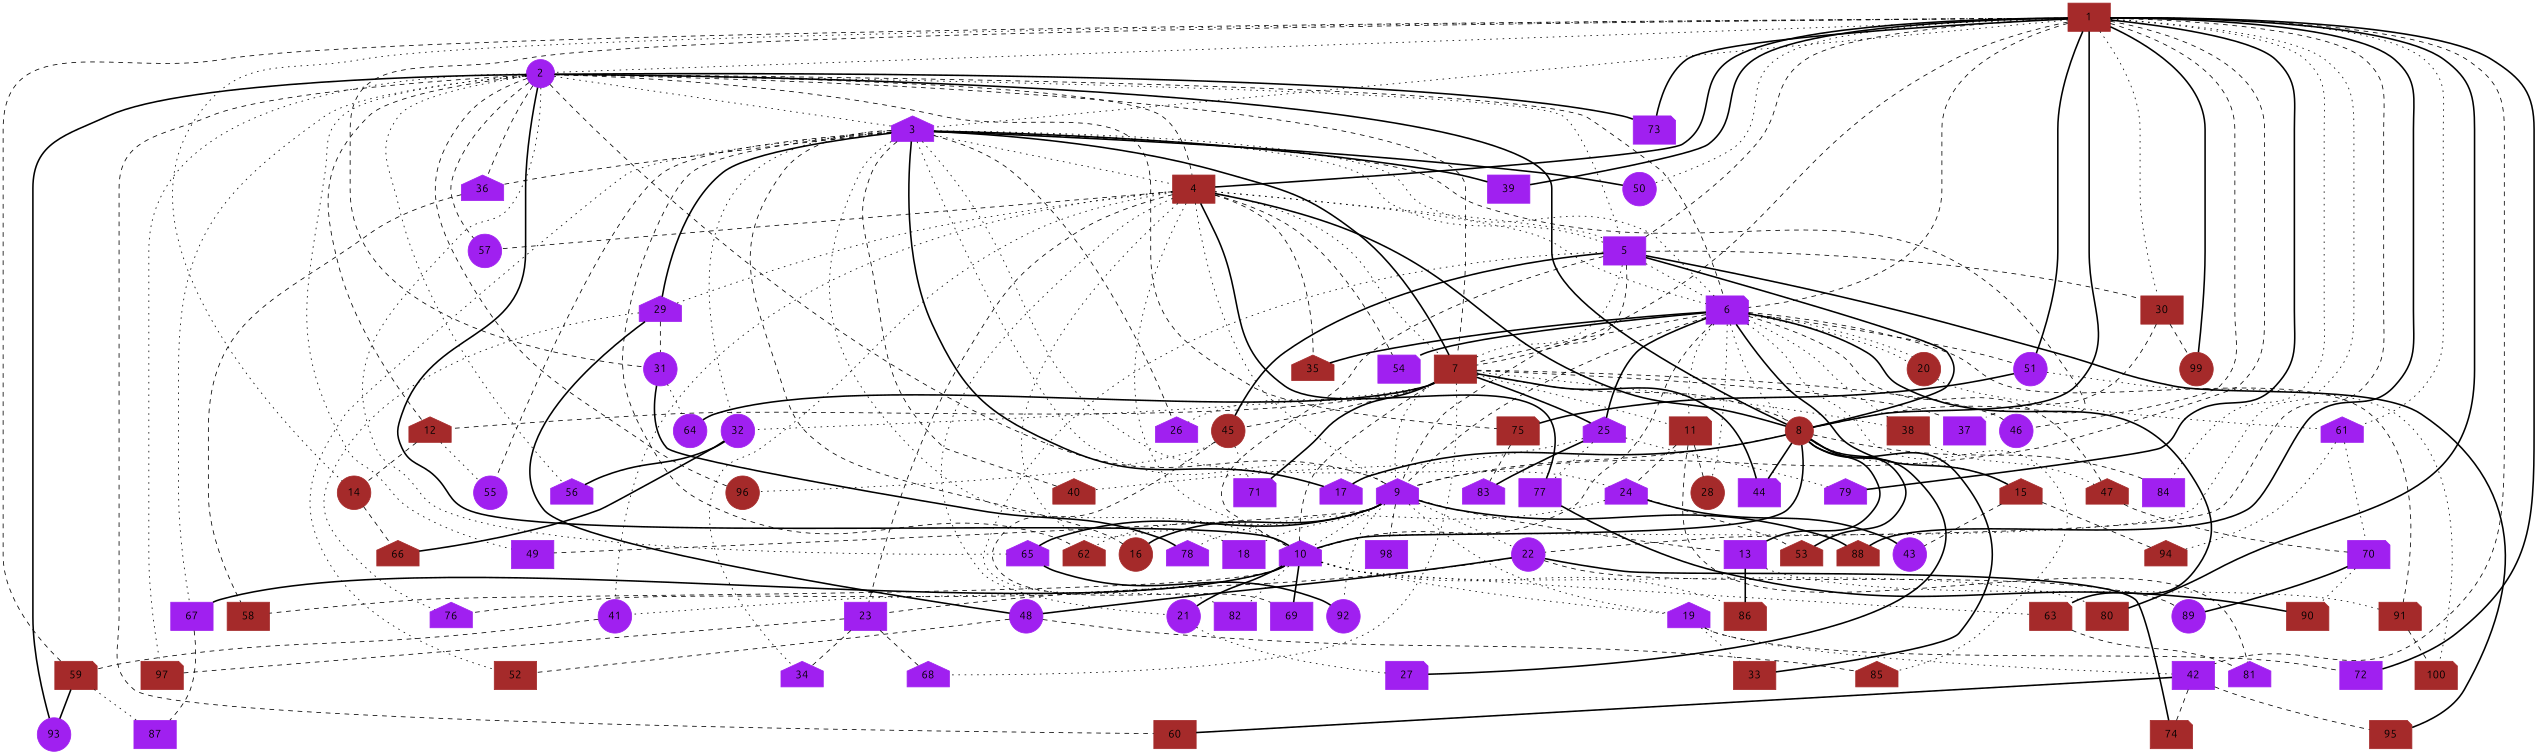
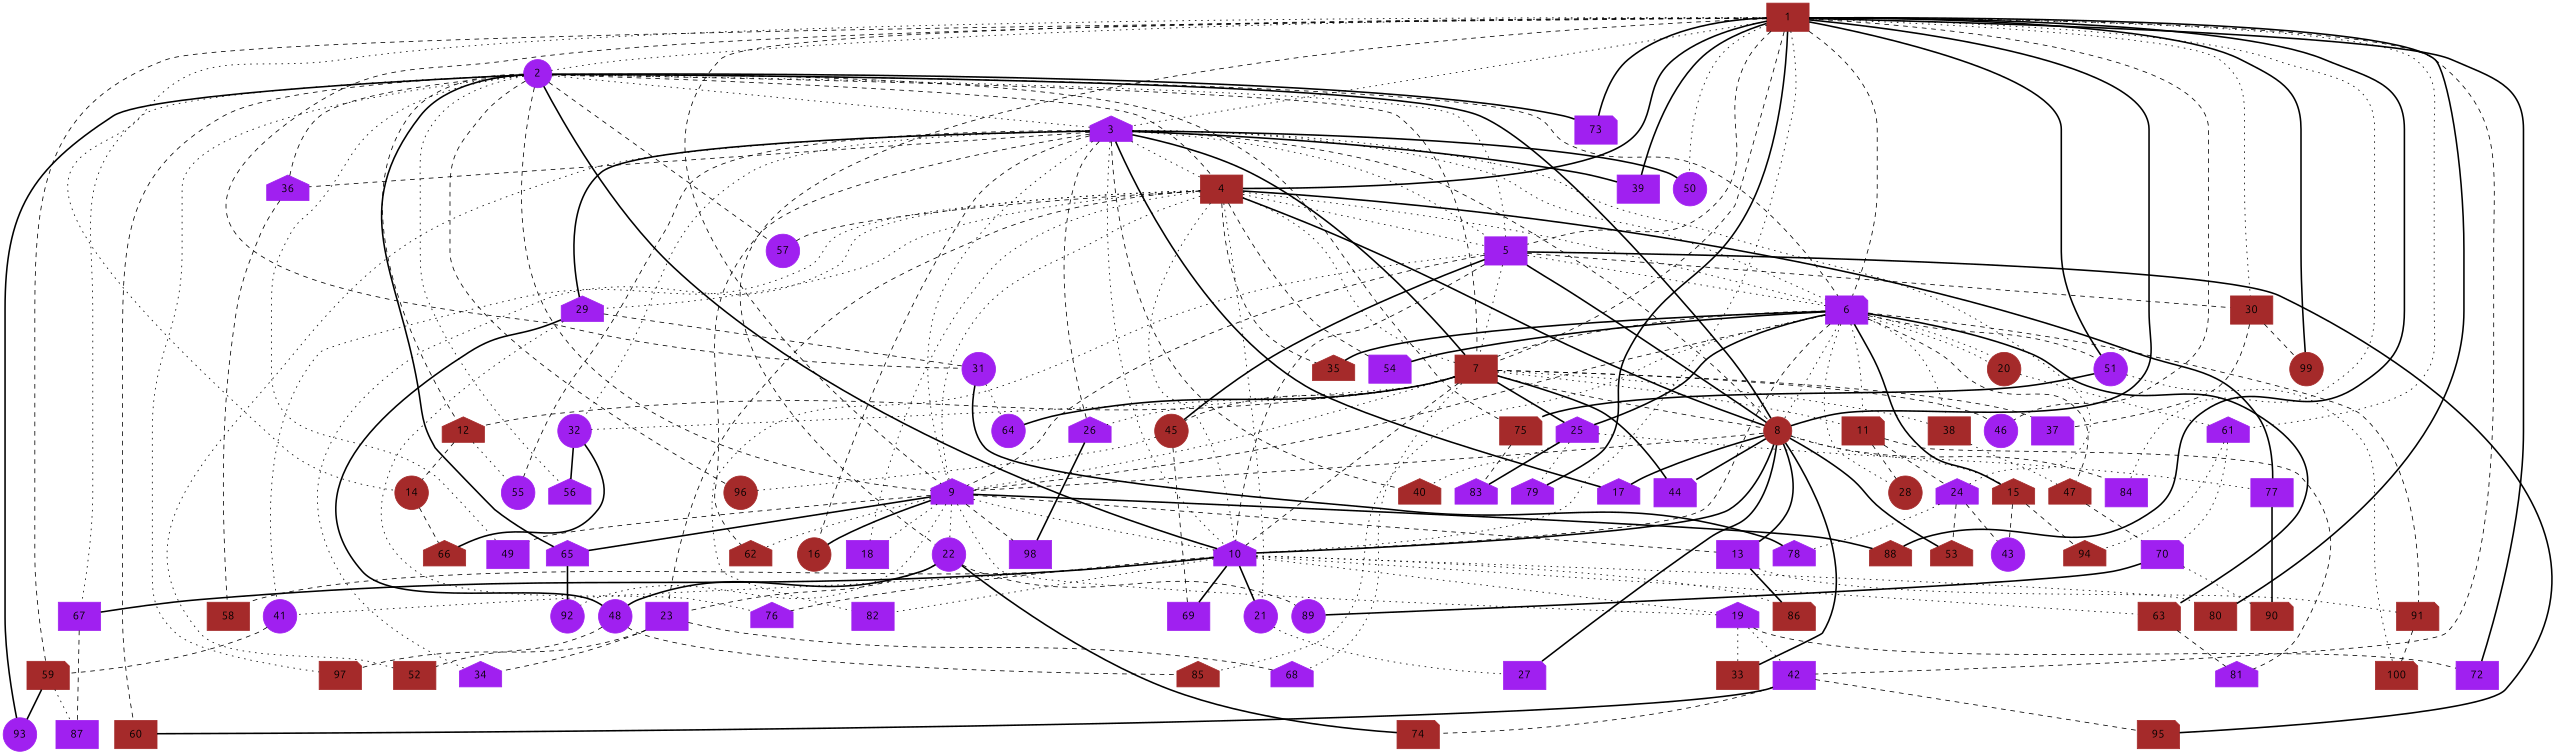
node "71": removed
edge "26" -- "98": added
edge "2" -- "65": style dotted -> bold
edge "24" -- "43": style bold -> dashed
